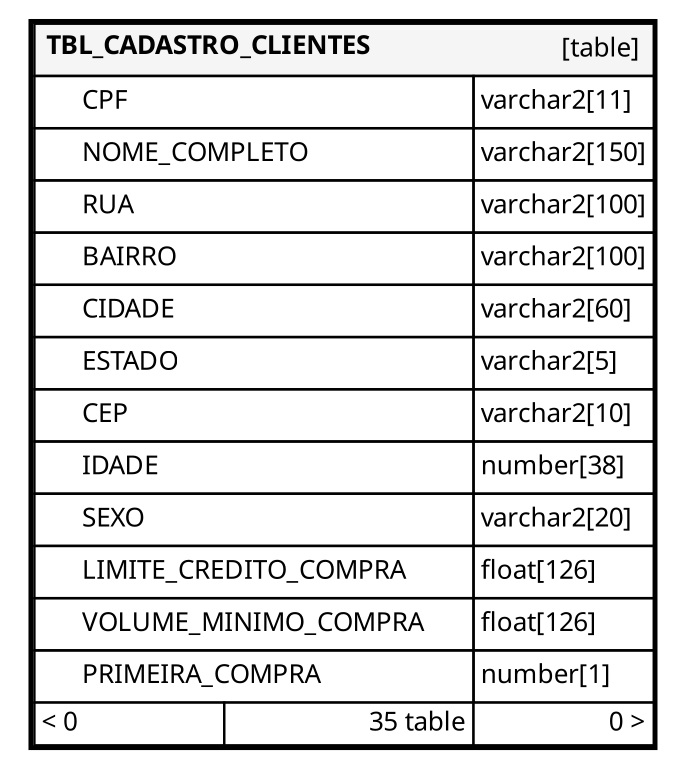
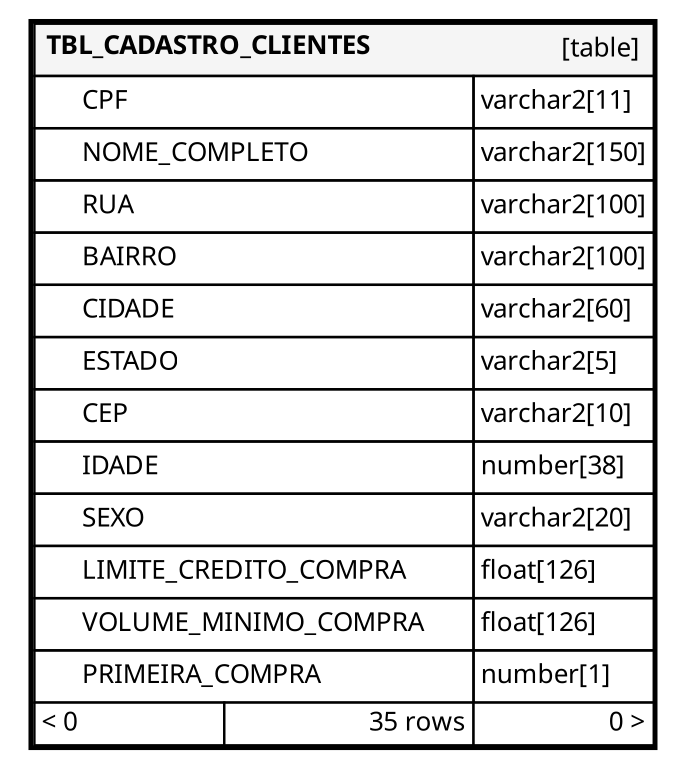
node "TBL_CADASTRO_CLIENTES": text "35 table" -> "35 rows"
